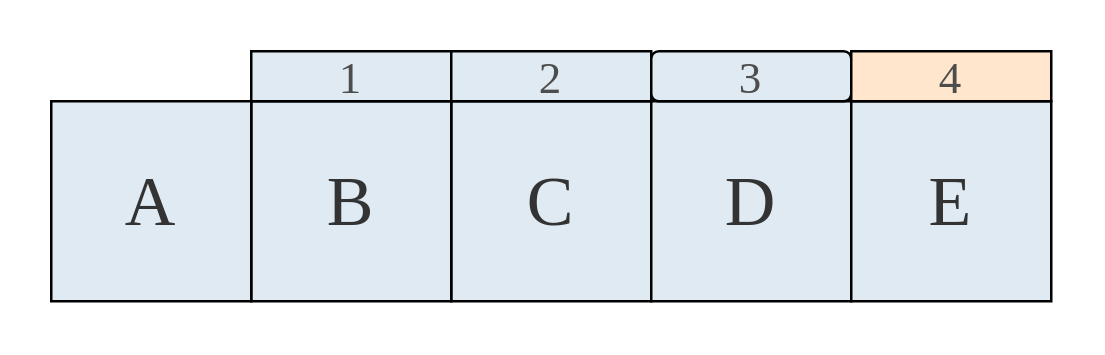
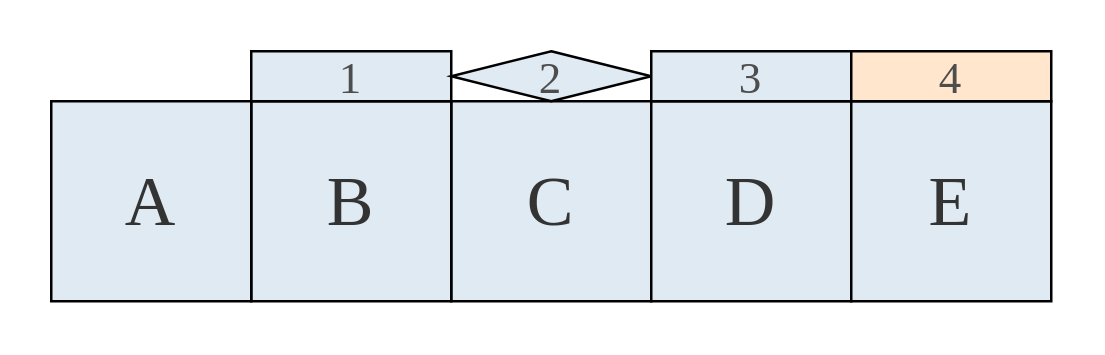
node "2": shape rectangle -> diamond
node "3": shape rounded rectangle -> rectangle
